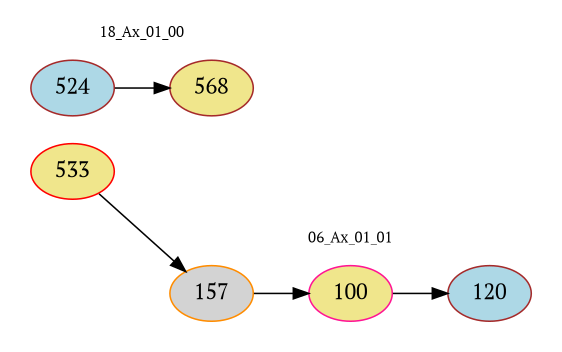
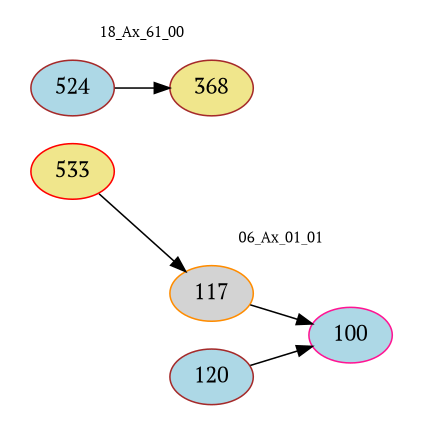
cluster "18_Ax_01_00": label "18_Ax_01_00" -> "18_Ax_61_00"
node "568": label "568" -> "368"
node "157": label "157" -> "117"
node "100": fillcolor khaki -> lightblue
edge "100" -> "120": reversed
